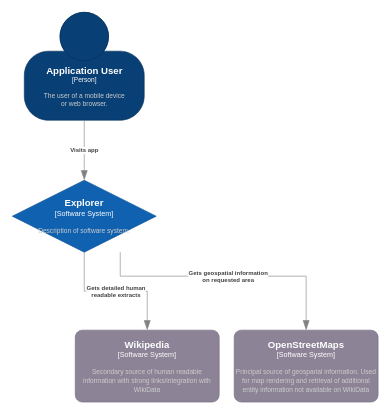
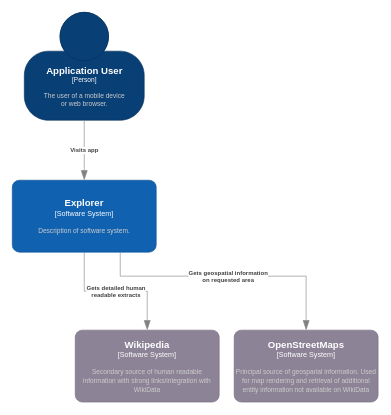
node "Explorer [Software System] Description of software system.": shape diamond -> rounded rectangle
